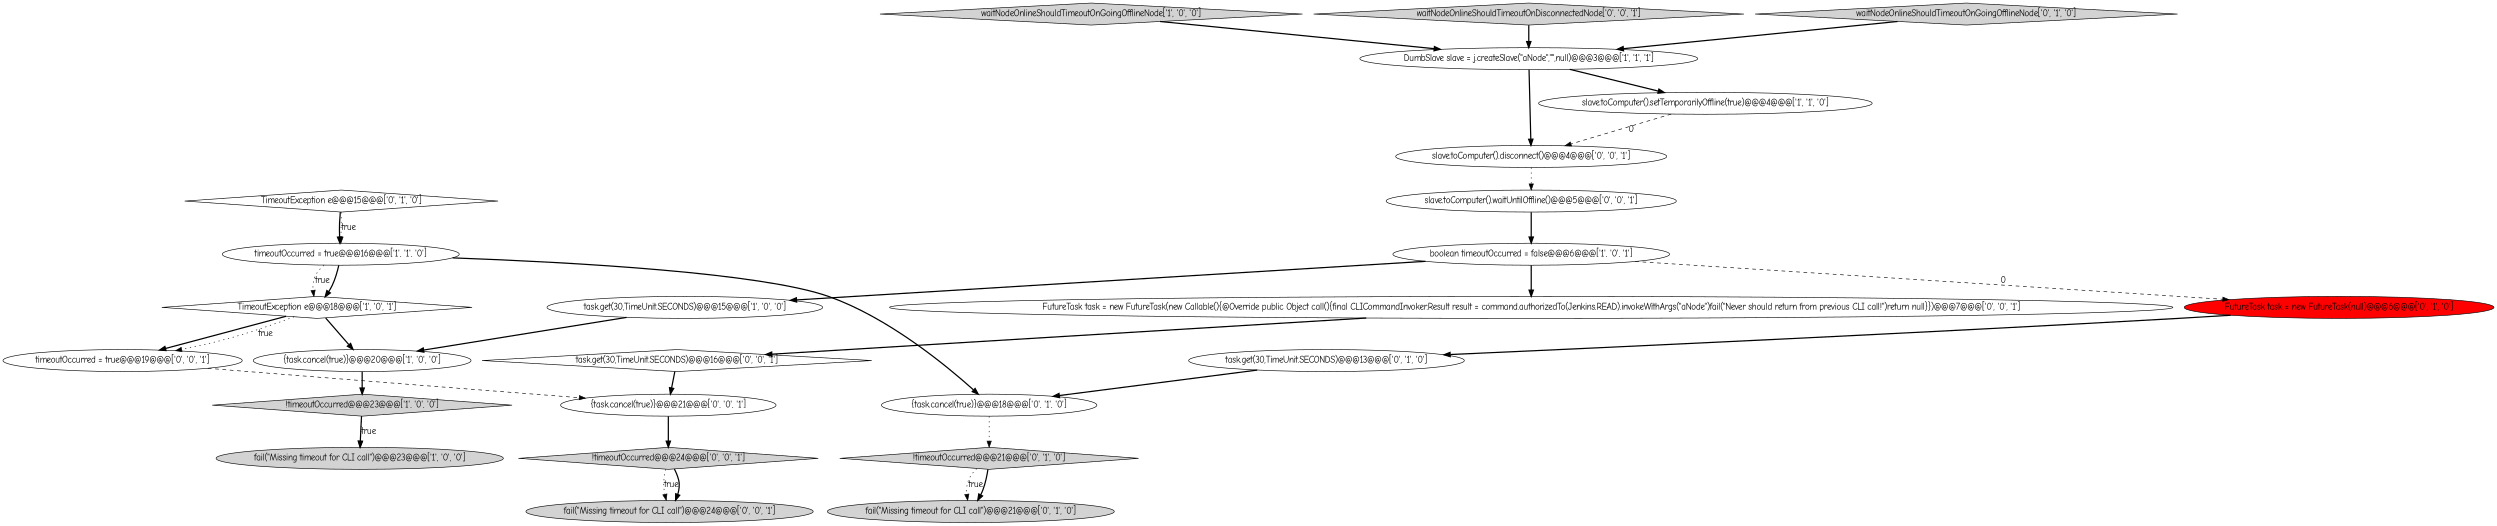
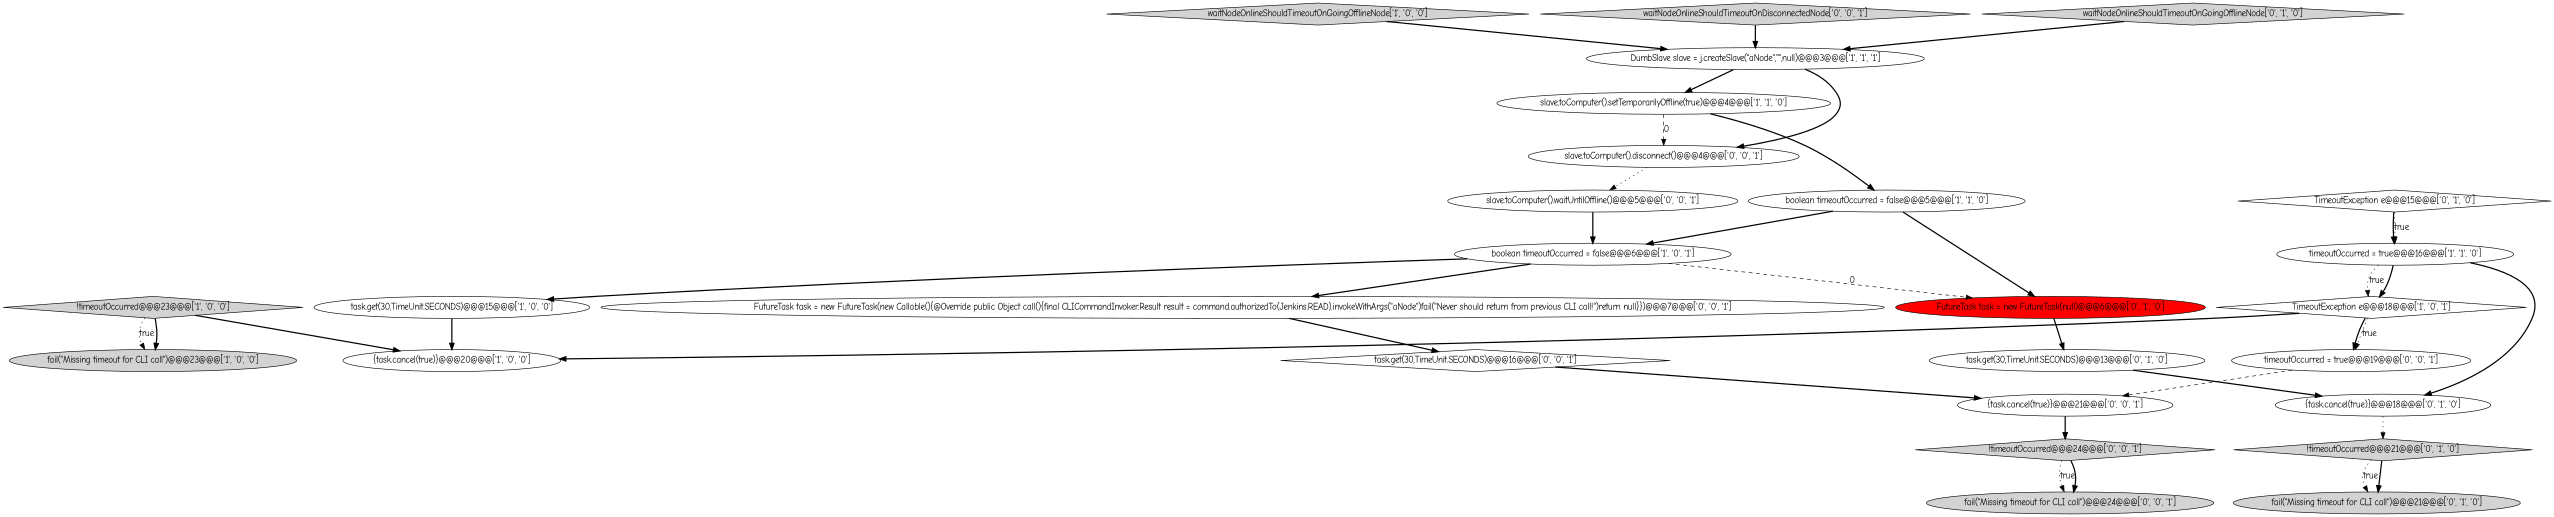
node "boolean timeoutOccurred = false@@@5@@@['1', '1', '0']": added
edge "{task.cancel(true)}@@@20@@@['1', '0', '0']" -> "!timeoutOccurred@@@23@@@['1', '0', '0']": reversed
